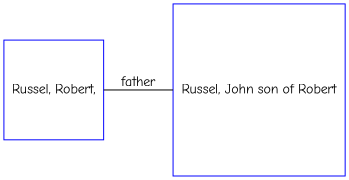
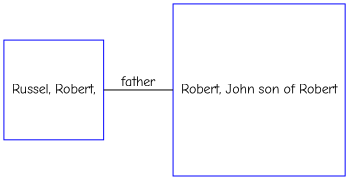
node "Russel, John son of Robert": label "Russel, John son of Robert" -> "Robert, John son of Robert"
